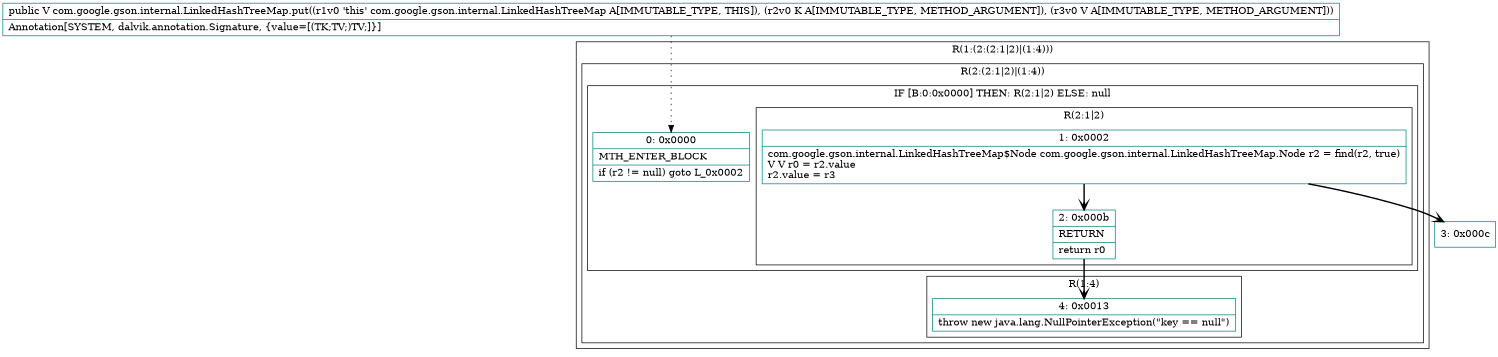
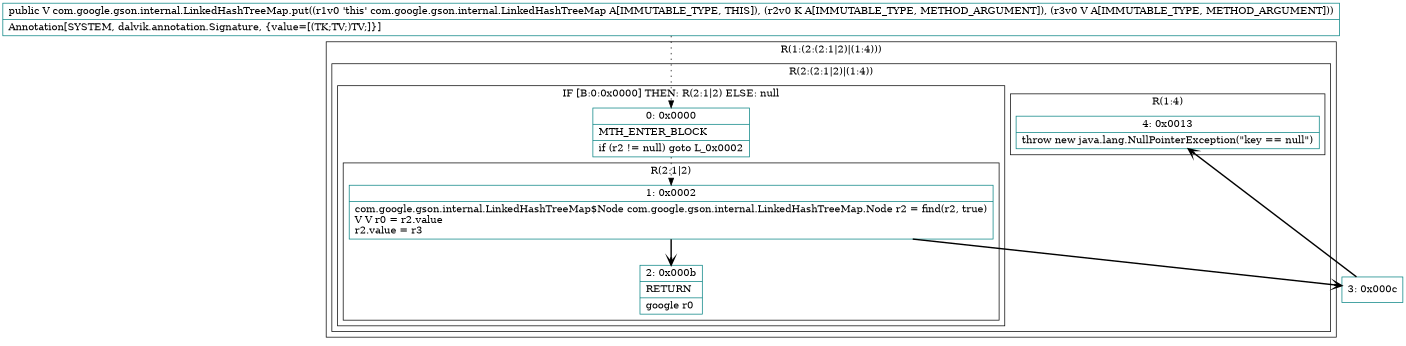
edge "0: 0x0000" -> "1: 0x0002": added
node "2: 0x000b": text "return r0" -> "google r0"
edge "2: 0x000b" -> "4: 0x0013": now "3: 0x000c" -> "4: 0x0013"
